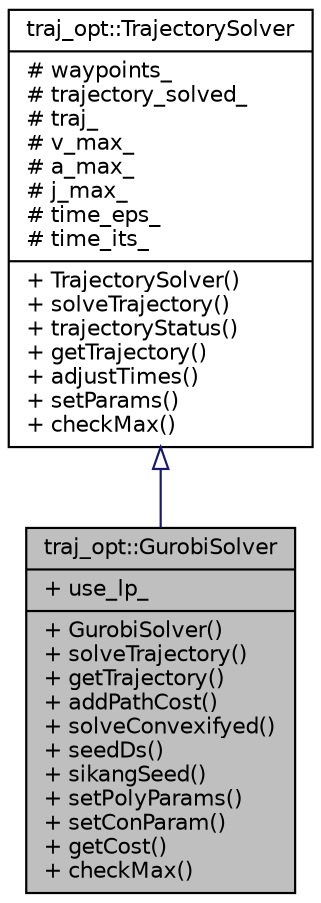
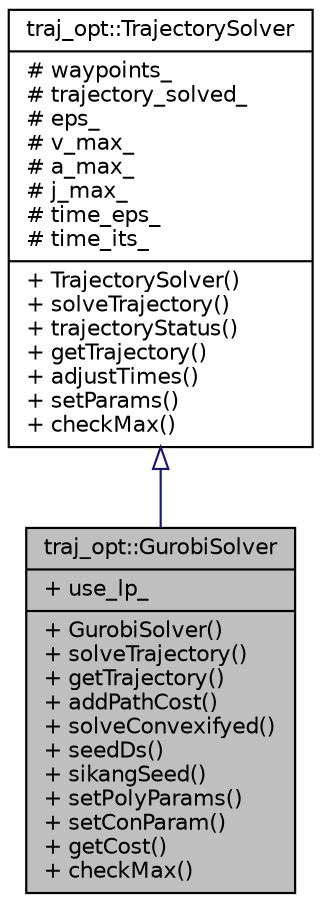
node "traj_opt::TrajectorySolver": text "# traj_" -> "# eps_"
